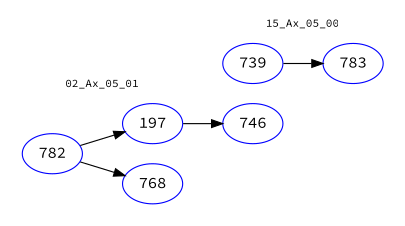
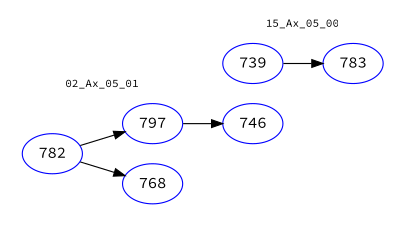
node "197": label "197" -> "797"
